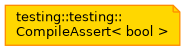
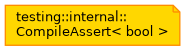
node "testing::testing:: CompileAssert< bool >": label "testing::testing:: CompileAssert< bool >" -> "testing::internal:: CompileAssert< bool >"
